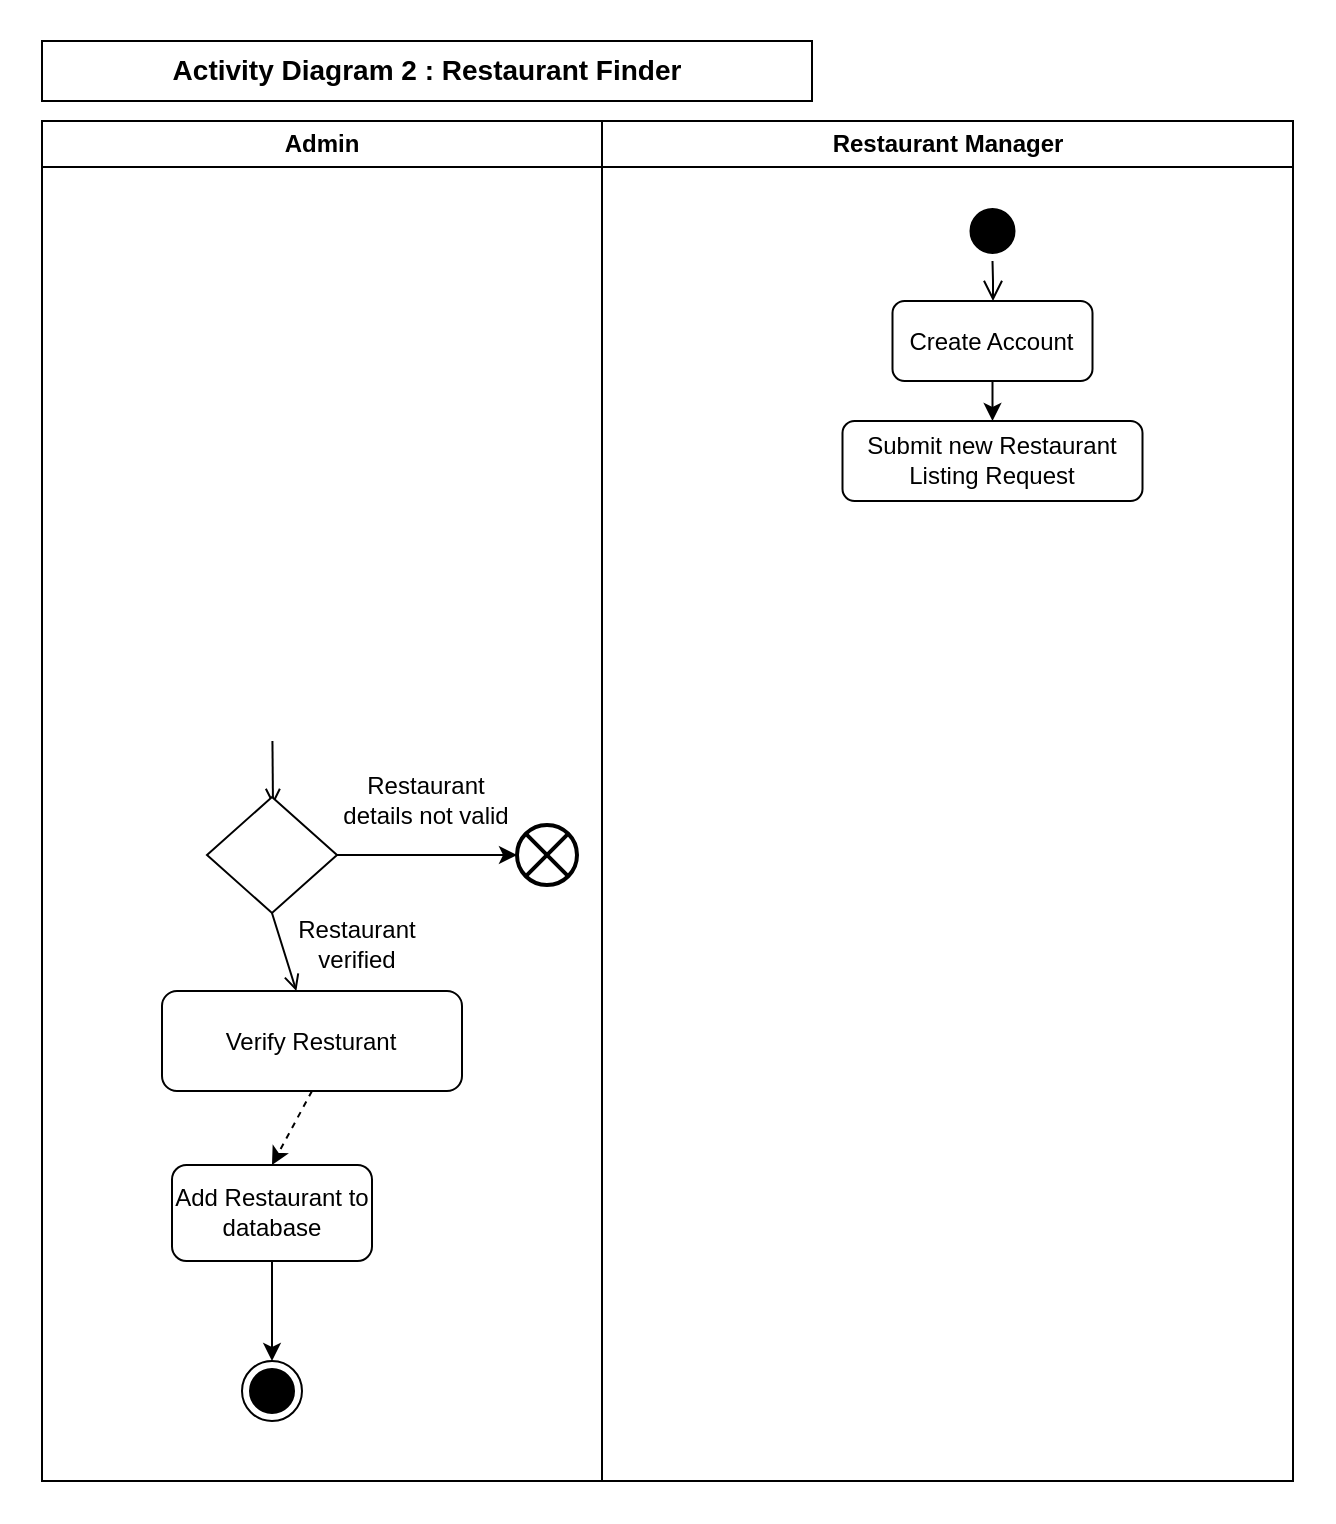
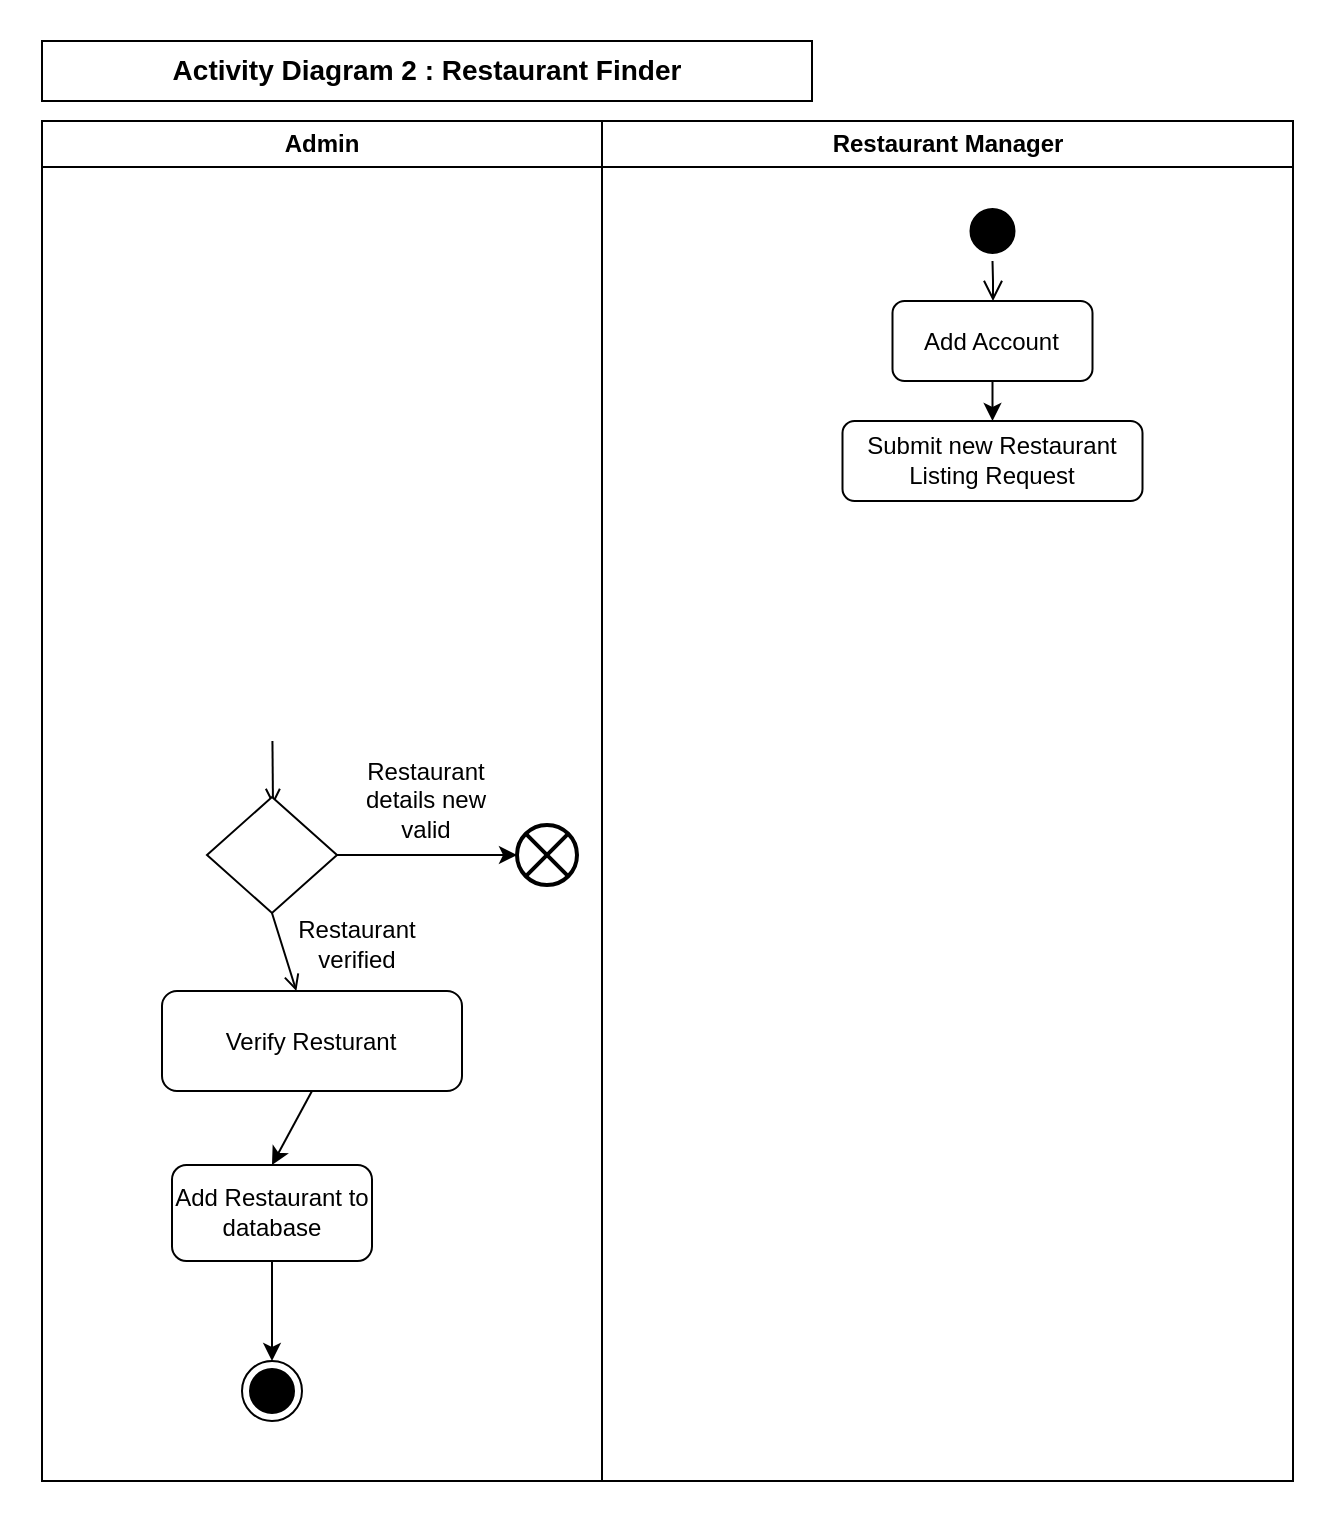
node "Create Account": label "Create Account" -> "Add Account"
node "Restaurant details not valid": label "Restaurant details not valid" -> "Restaurant details new valid"
edge "Verify Resturant" -> "Add Restaurant to database": style dashed -> solid
